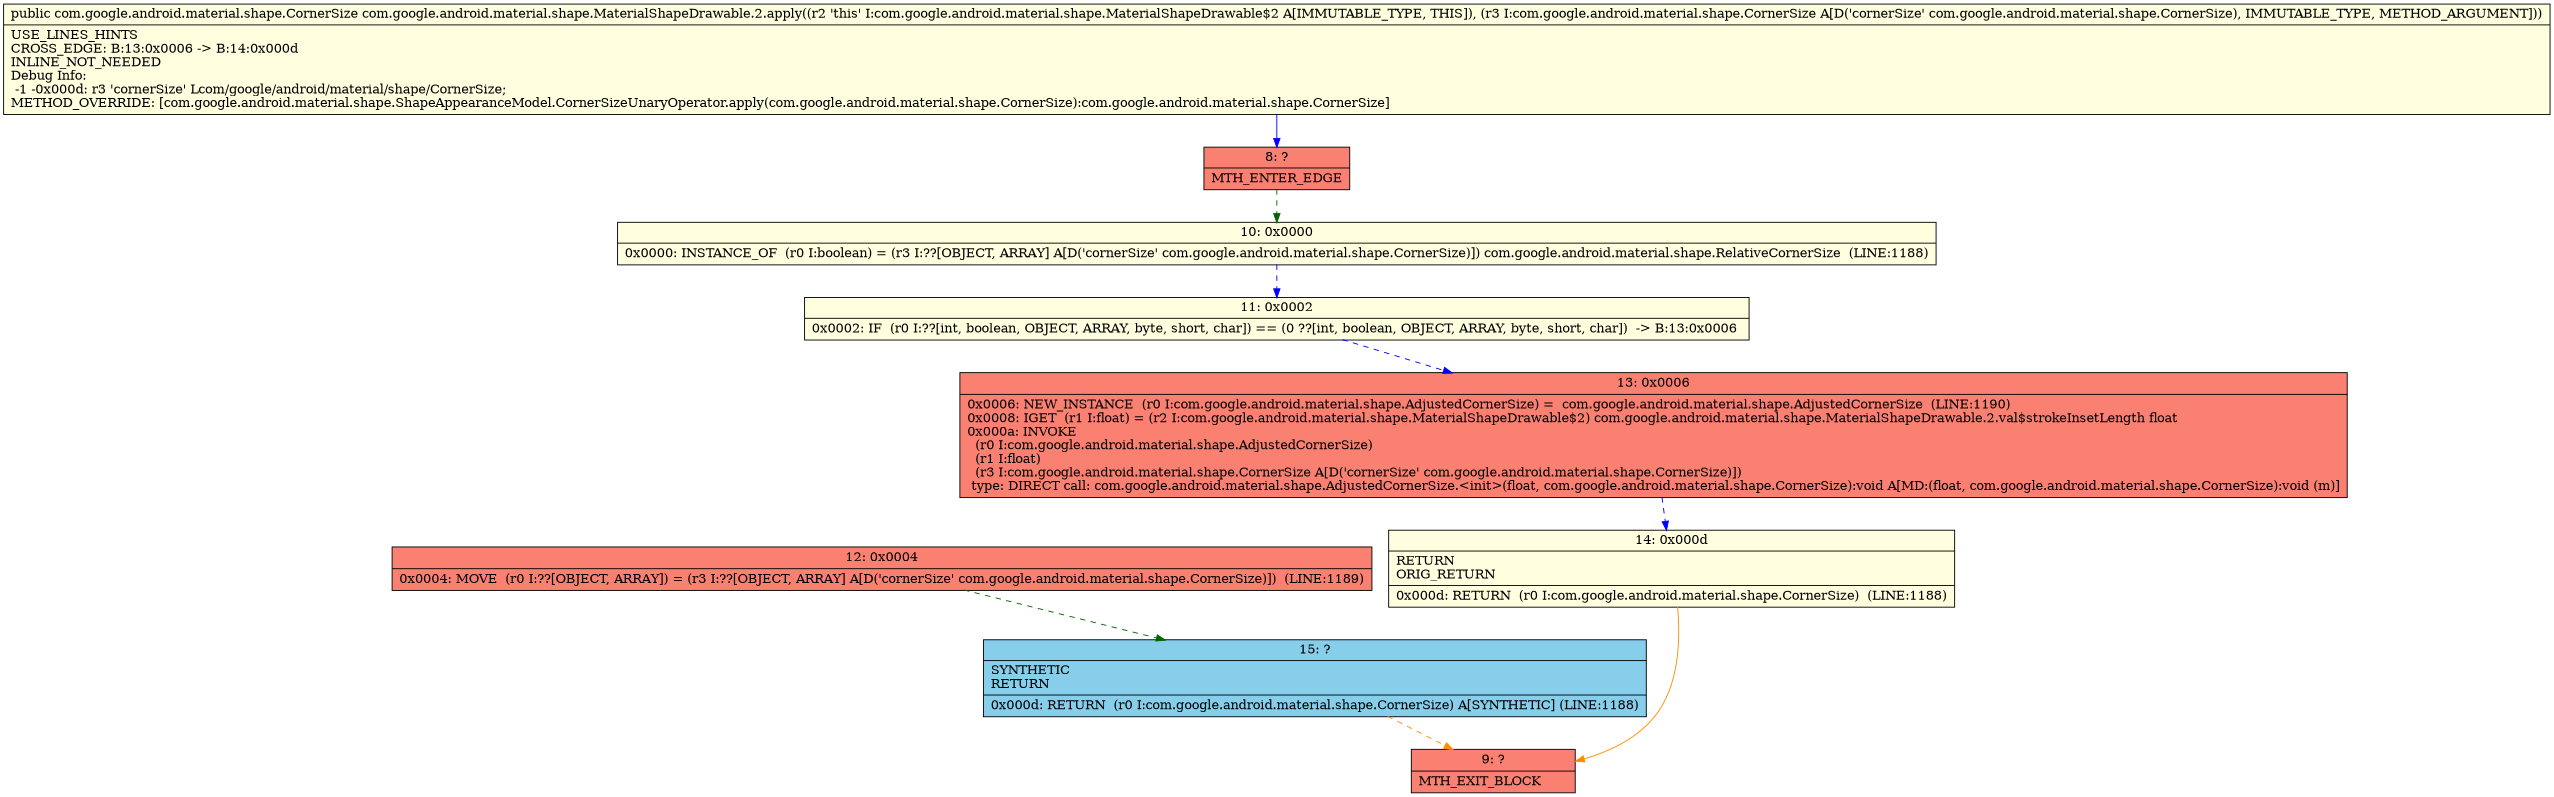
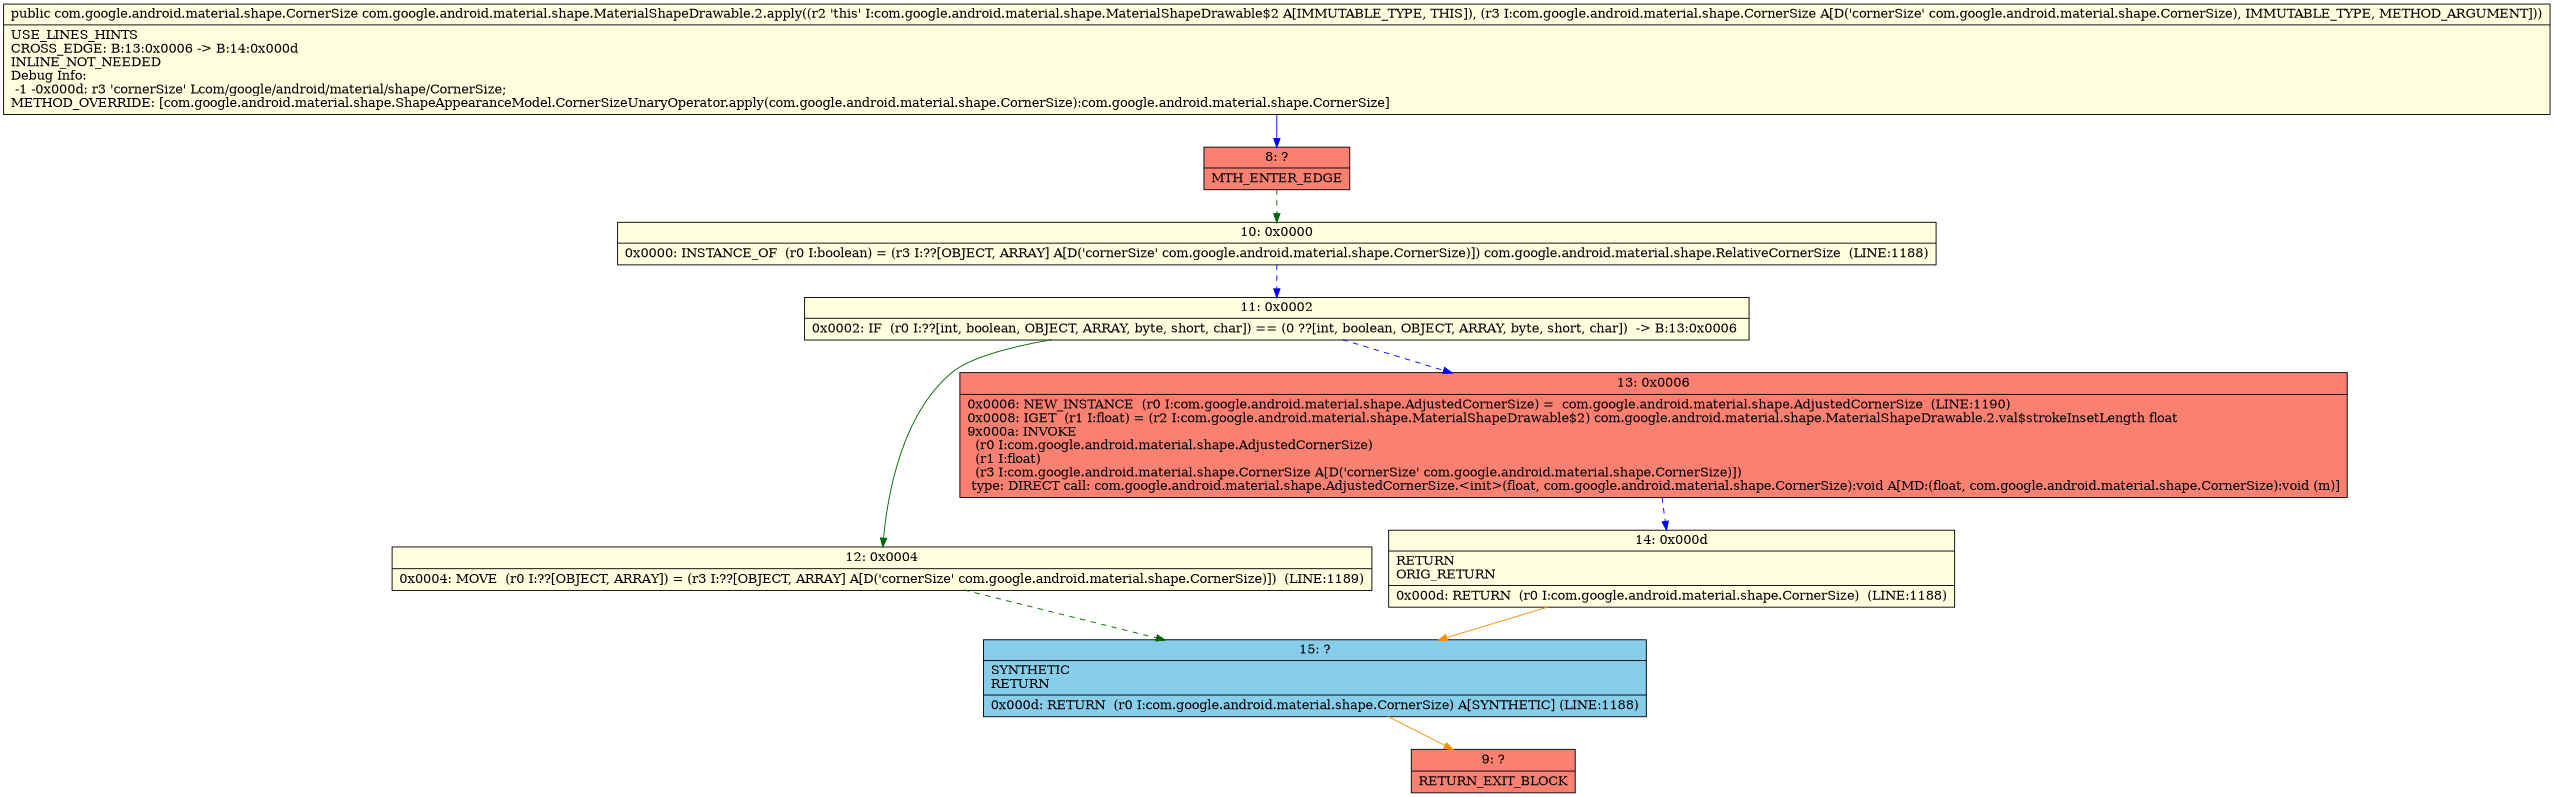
edge "11: 0x0002" -> "12: 0x0004": added
node "13: 0x0006": text "0x000a: INVOKE" -> "9x000a: INVOKE"
node "12: 0x0004": fillcolor salmon -> lightyellow
edge "14: 0x000d" -> "9: ?": now "14: 0x000d" -> "15: ?"
edge "15: ?" -> "9: ?": style dashed -> solid
node "9: ?": text "MTH_EXIT_BLOCK" -> "RETURN_EXIT_BLOCK"
